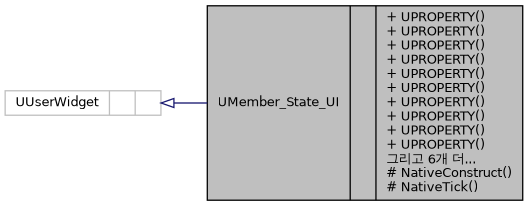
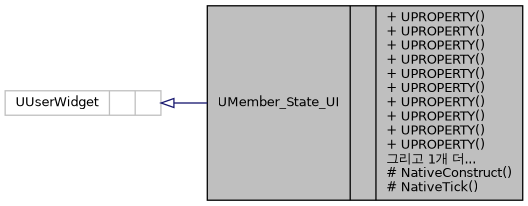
node "UMember_State_UI": text "그리고 6개 더..." -> "그리고 1개 더..."
